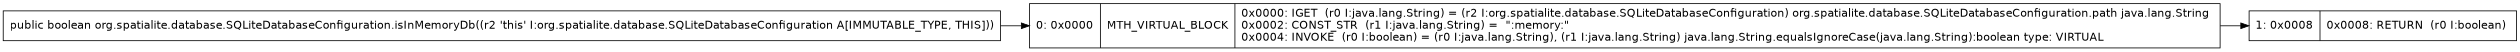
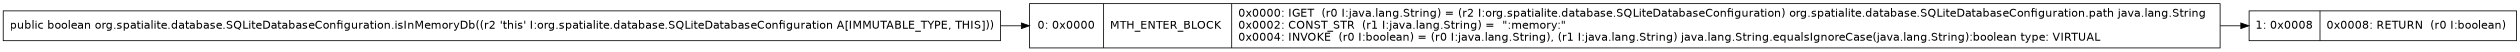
node "0: 0x0000": text "MTH_VIRTUAL_BLOCK" -> "MTH_ENTER_BLOCK"
